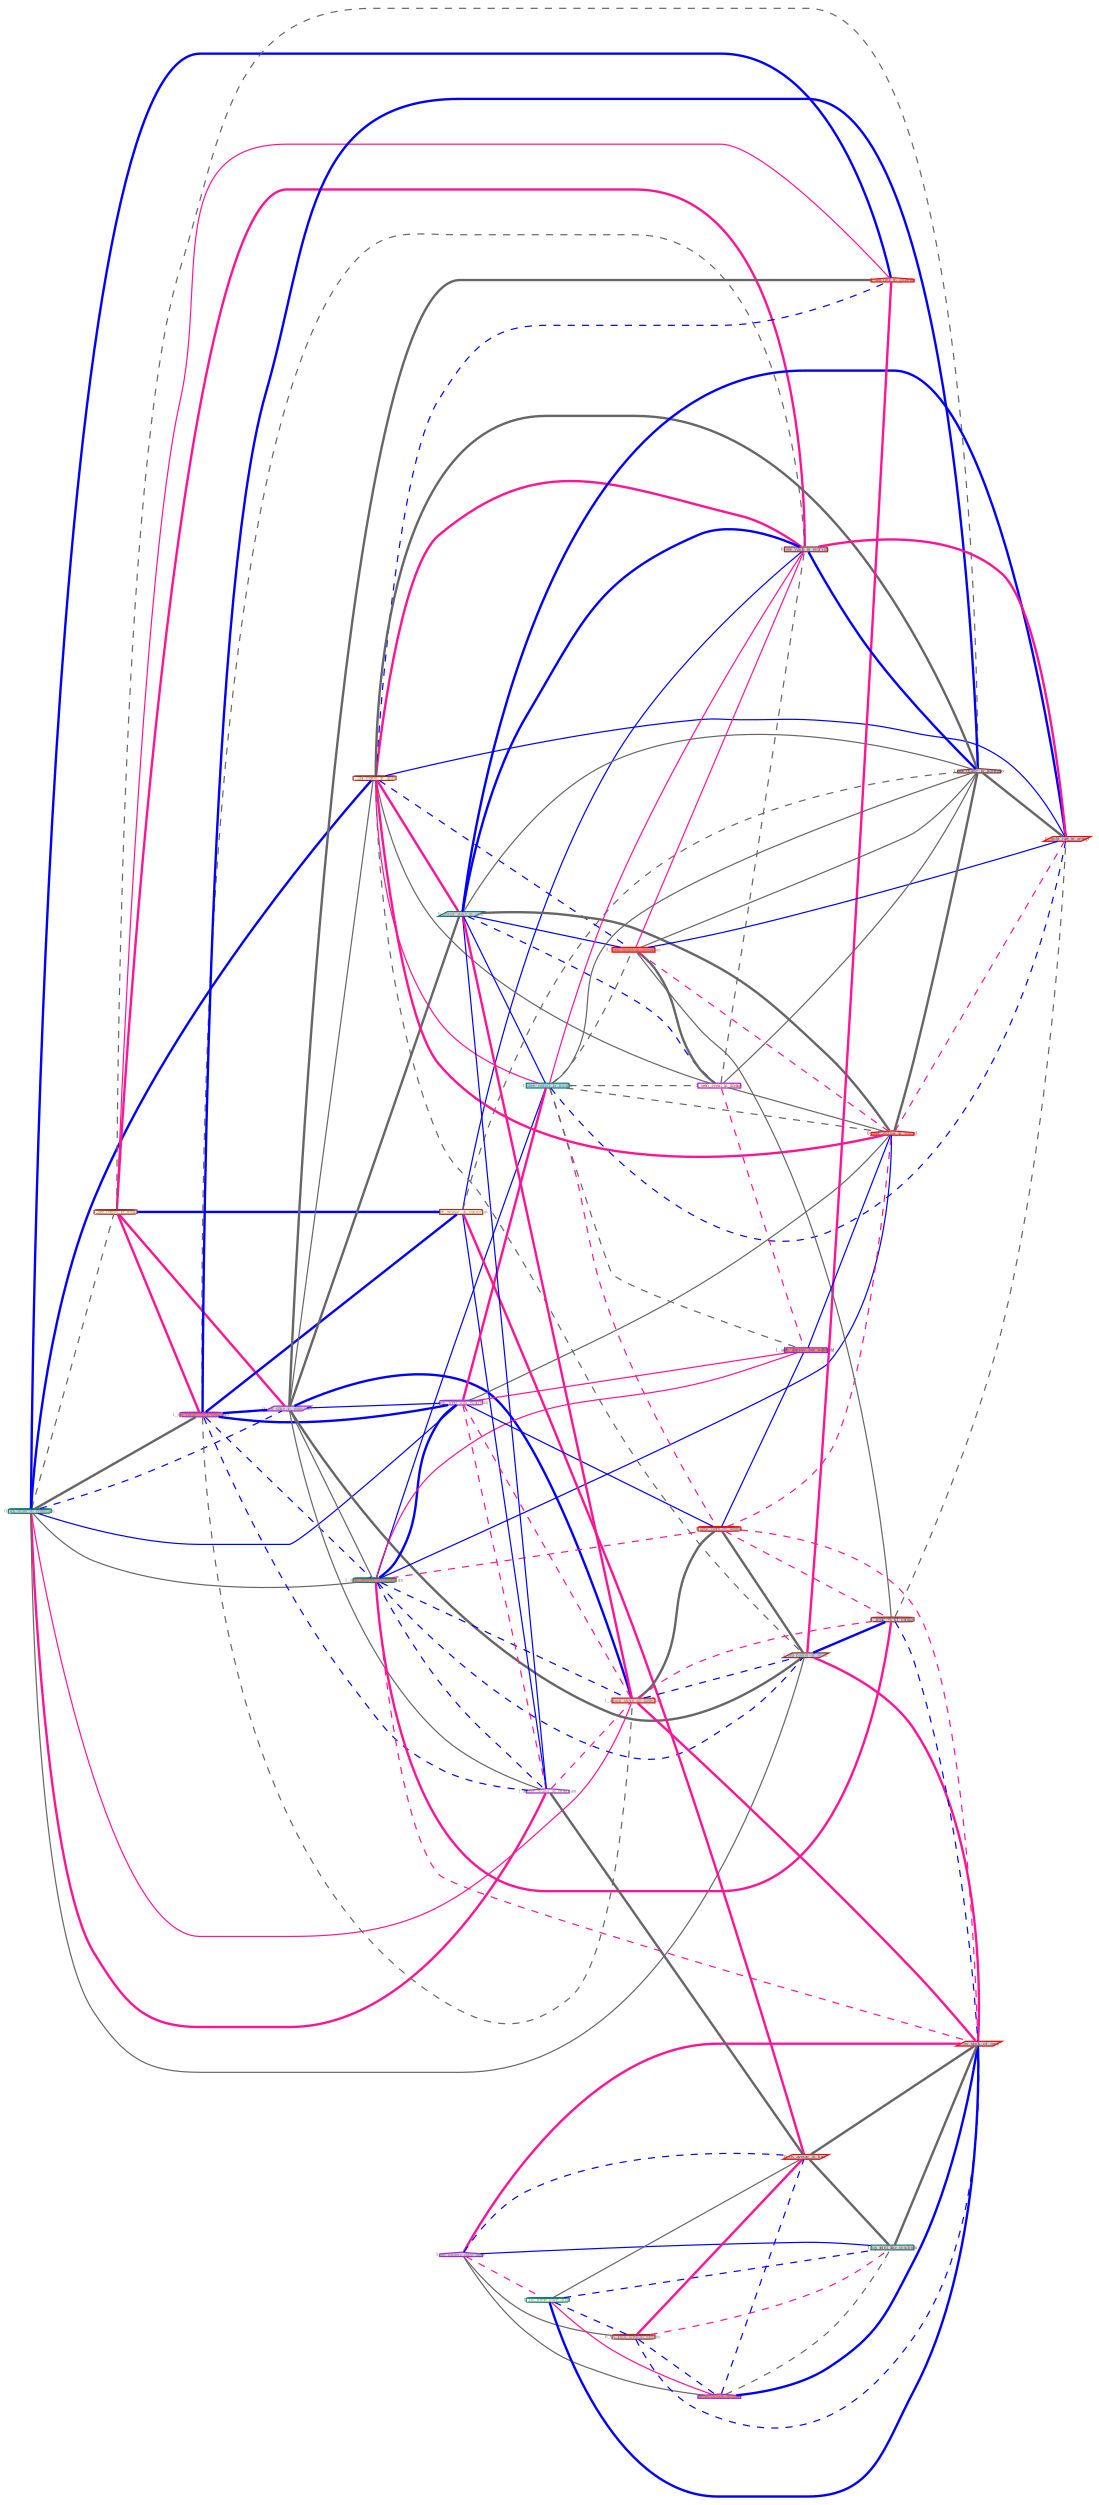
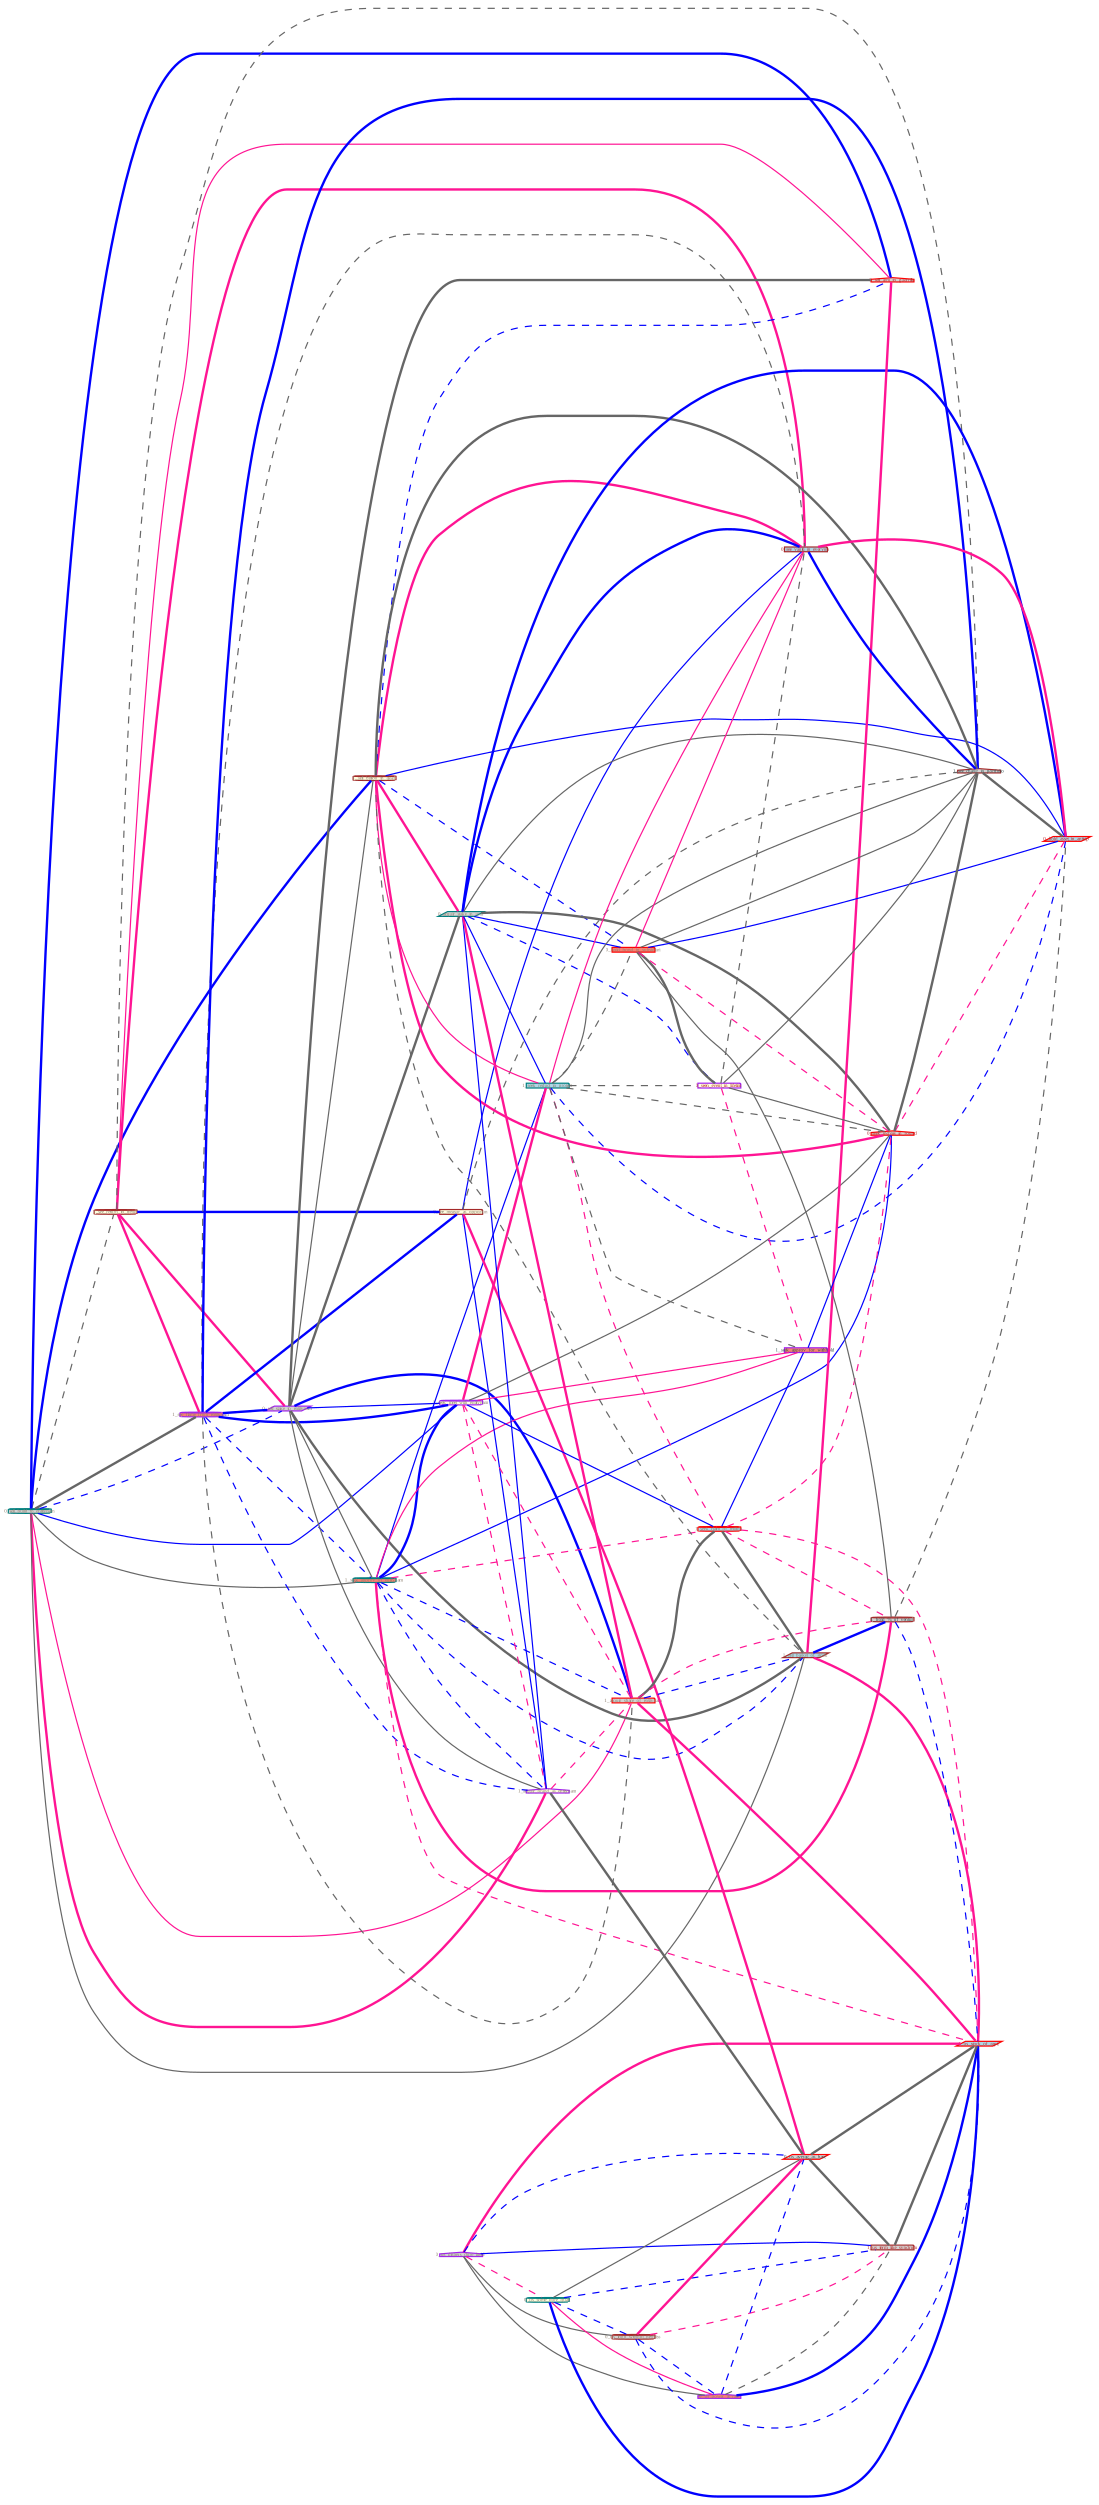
node "0_sell_unit_to_guerrilla": label "0_sell_unit_to_guerrilla" -> "0_sell_arm_to_guerrilla"
node "0_hold_rate_in_anticip": label "0_hold_rate_in_anticip" -> "0_hold_asset_in_anticip"
edge "1_sell_billion_in_asset" -- "0_seen_event_in_lifetim": removed
node "1_us_term_like_syndrom": color teal -> brown
